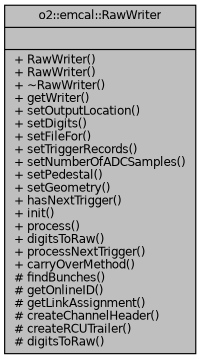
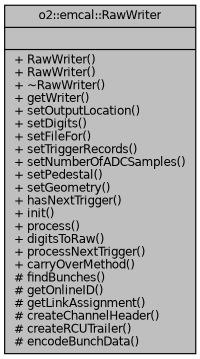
node "o2::emcal::RawWriter": text "# digitsToRaw()" -> "# encodeBunchData()"
